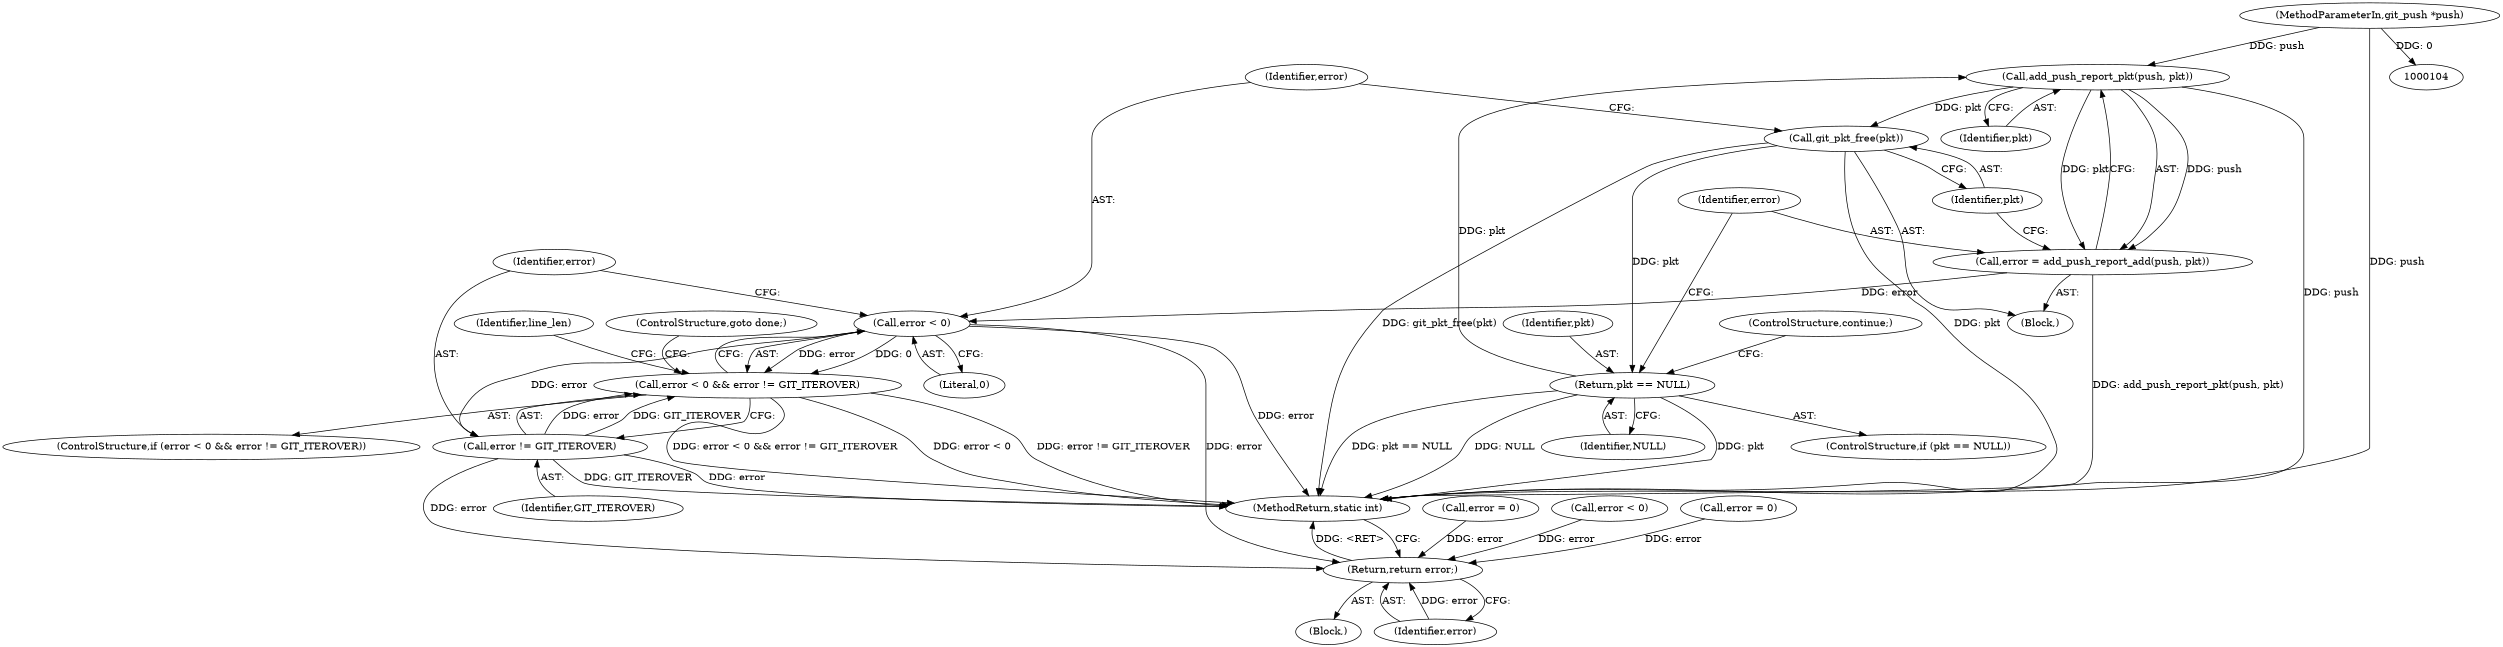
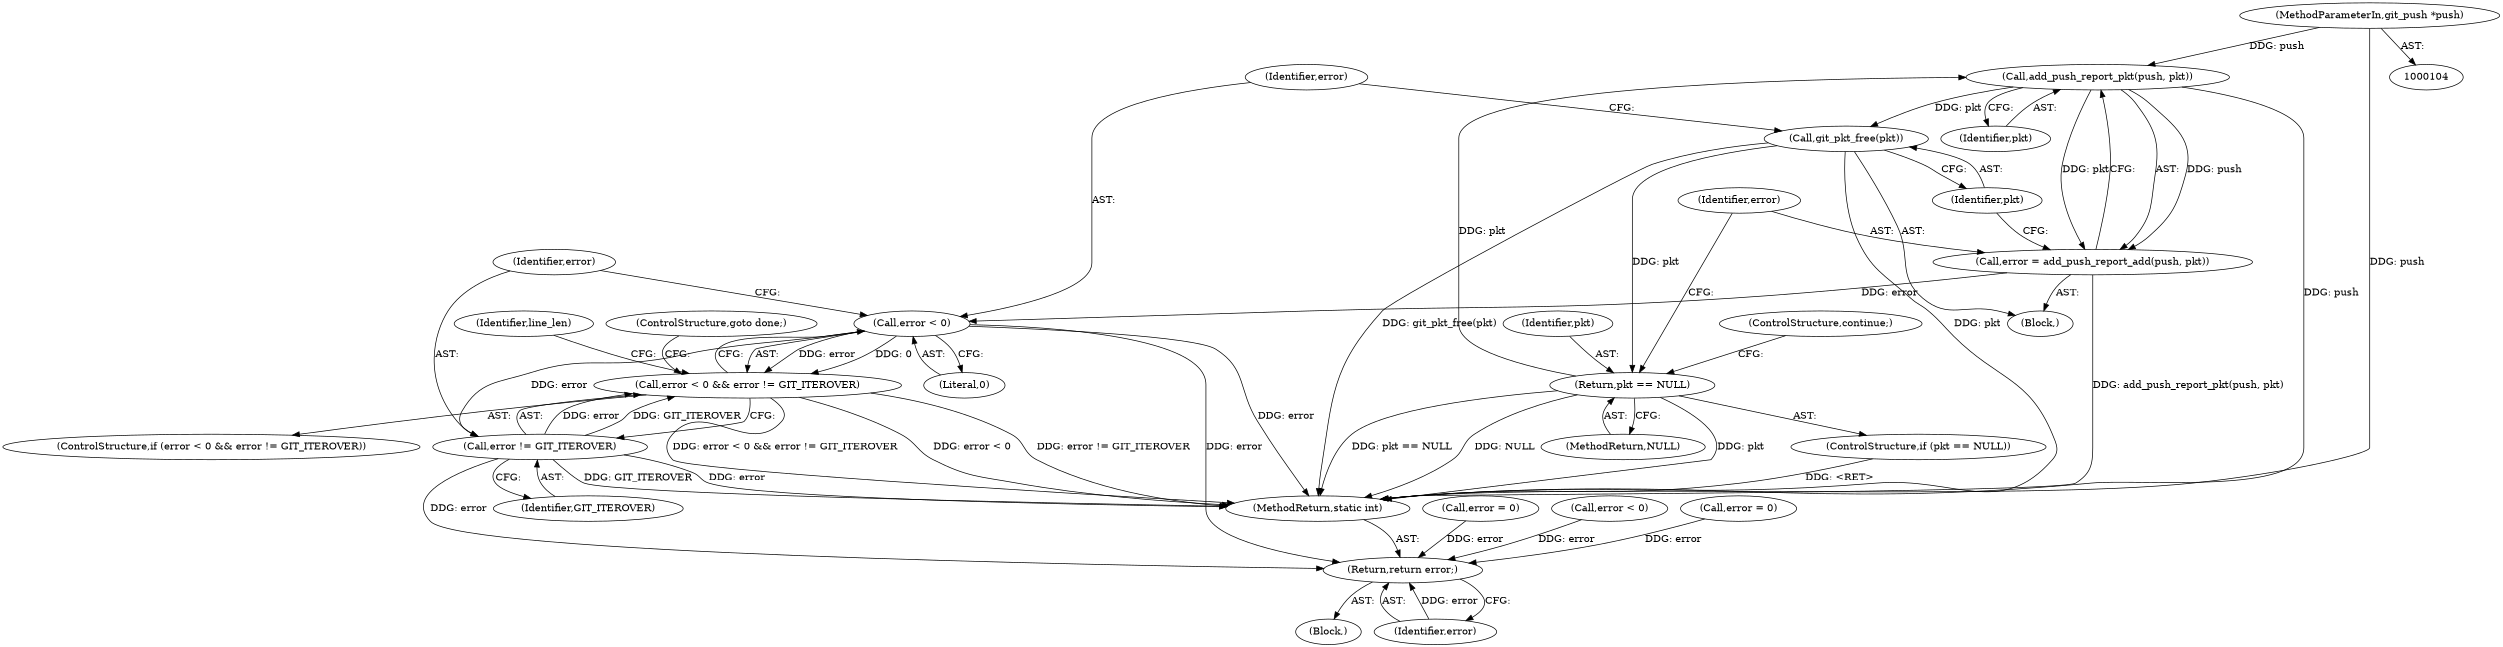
edge "(MethodParameterIn,git_push *push)" -> "1000104": label "DDG: 0" -> "AST: "
node "(Identifier,NULL)": label "(Identifier,NULL)" -> "(MethodReturn,NULL)"
edge "(Call,error != GIT_ITEROVER)" -> "(Identifier,GIT_ITEROVER)": added, label "CFG:"
edge "(MethodReturn,static int)" -> "(Return,return error;)": label "CFG: " -> "AST: "
edge "(Return,return error;)" -> "(MethodReturn,static int)": now "(ControlStructure,if (pkt == NULL))" -> "(MethodReturn,static int)"
